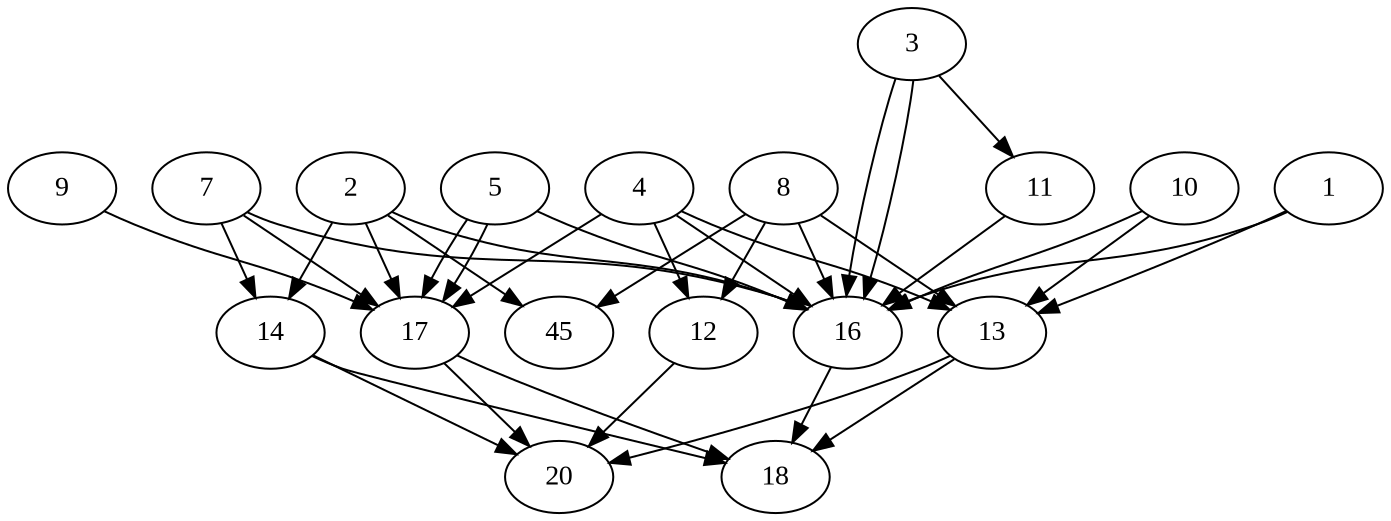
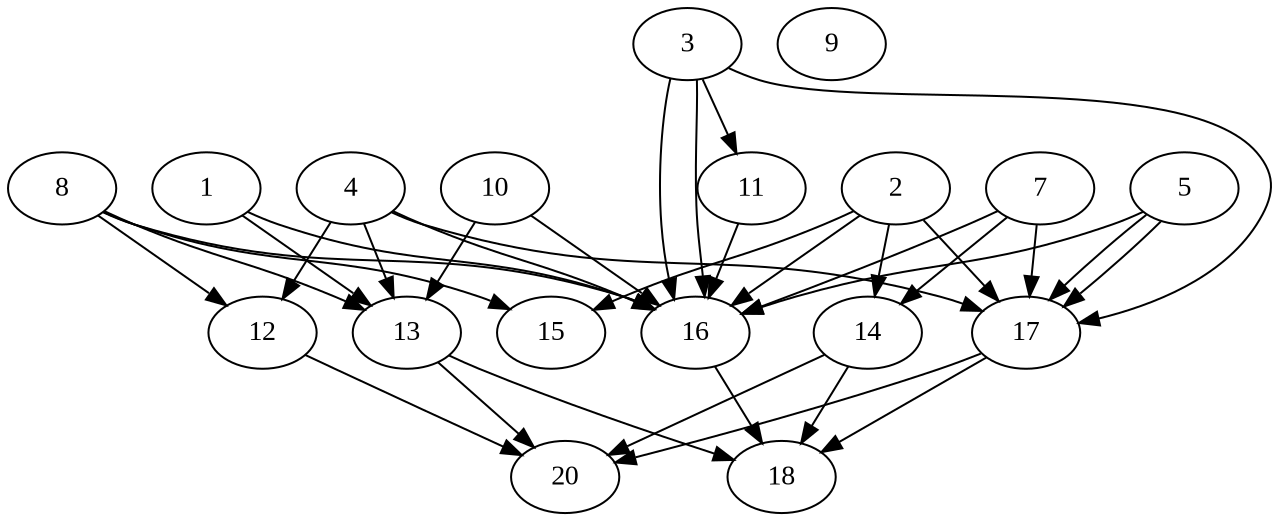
edge "9" -> "17": now "3" -> "17"
node "45": label "45" -> "15"
